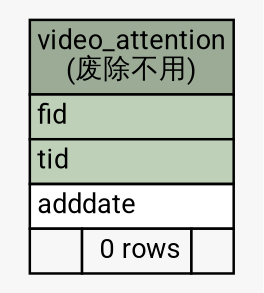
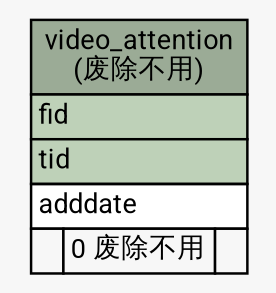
node "video_attention": text "0 rows" -> "0 废除不用"
